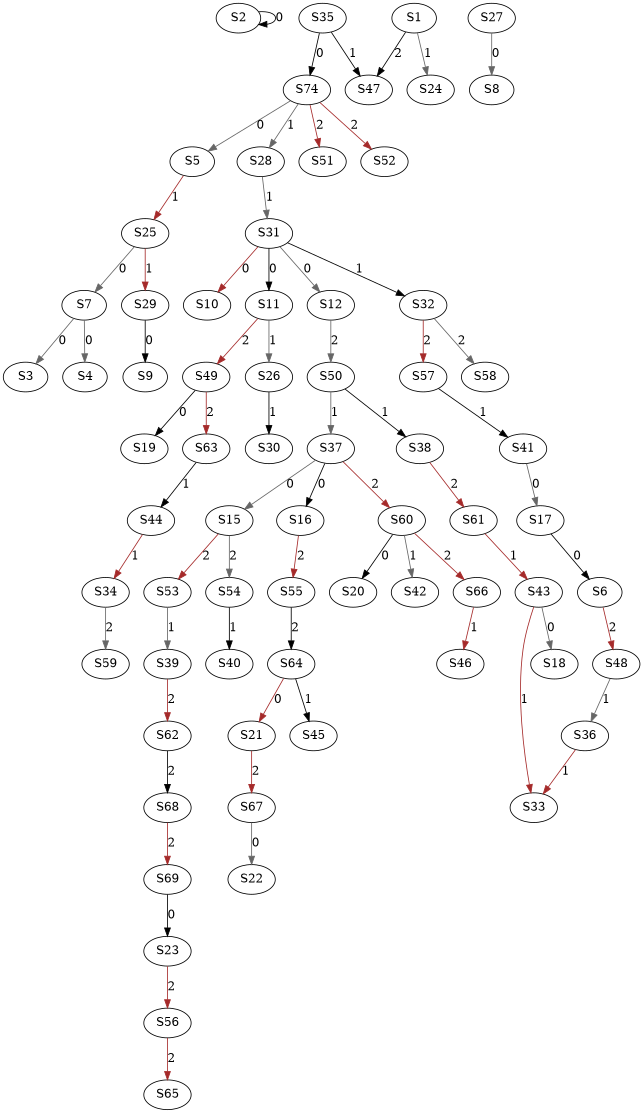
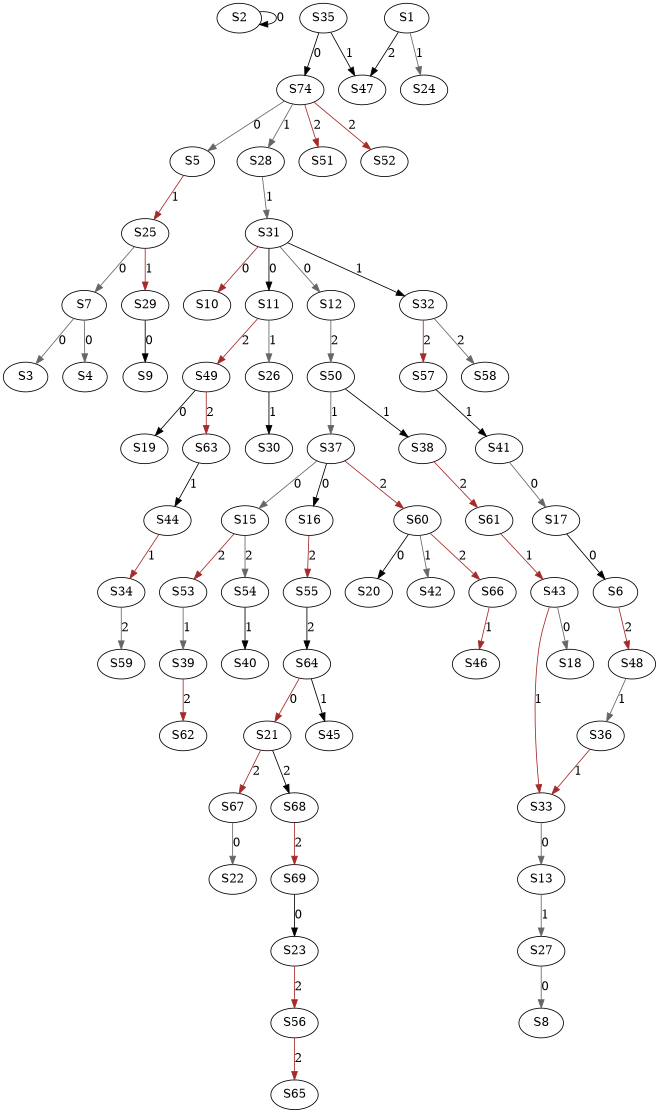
edge "S62" -> "S68": now "S21" -> "S68"
node "S13": added
